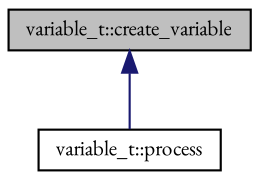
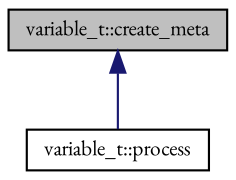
node "variable_t::create_variable": label "variable_t::create_variable" -> "variable_t::create_meta"
